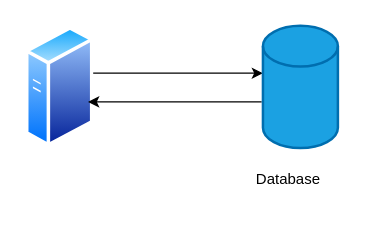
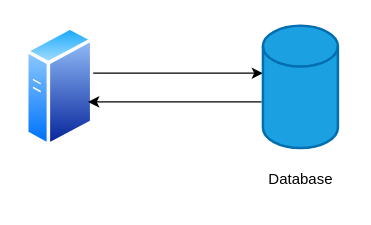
node "Database": moved (288, 179) -> (301, 179)
